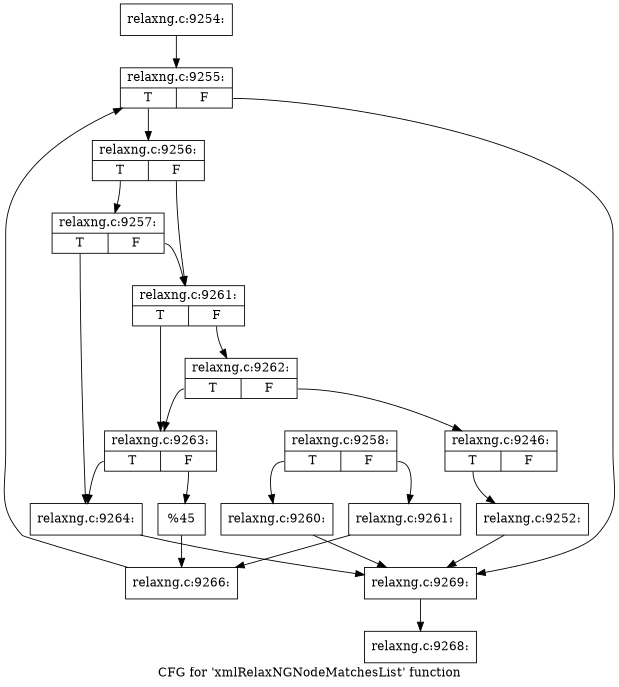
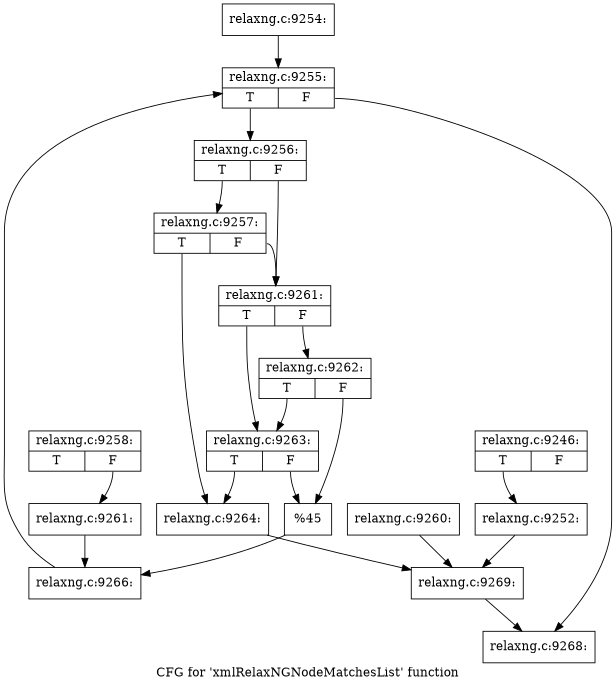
edge "relaxng.c:9255:" -> "relaxng.c:9269:": now "relaxng.c:9255:" -> "relaxng.c:9268:"
edge "relaxng.c:9262:" -> "relaxng.c:9246:": now "relaxng.c:9262:" -> "%45"
edge "relaxng.c:9258:" -> "relaxng.c:9260:": removed
